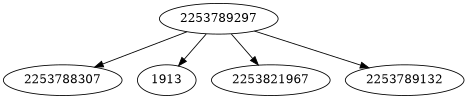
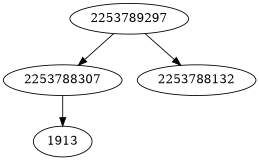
edge "2253789297" -> "1913": now "2253788307" -> "1913"
node "2253821967": removed
node "2253789132": label "2253789132" -> "2253788132"
